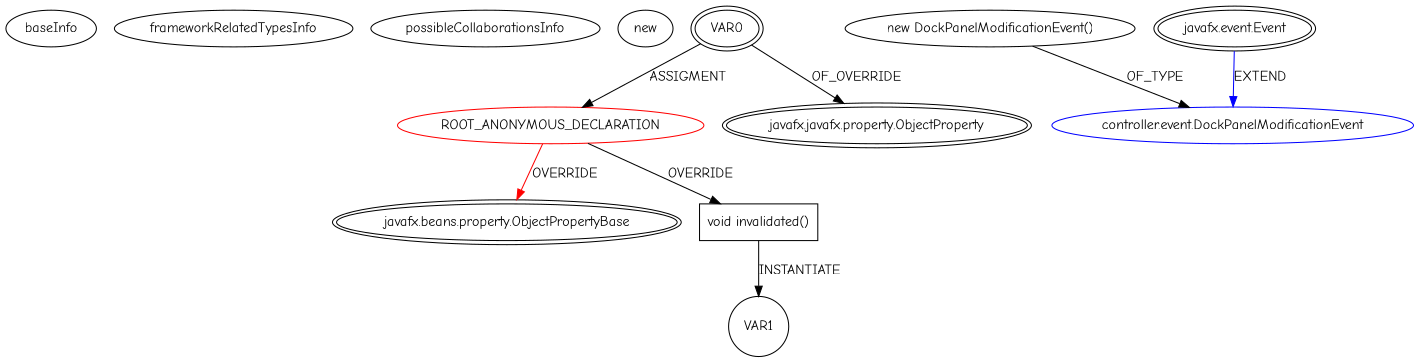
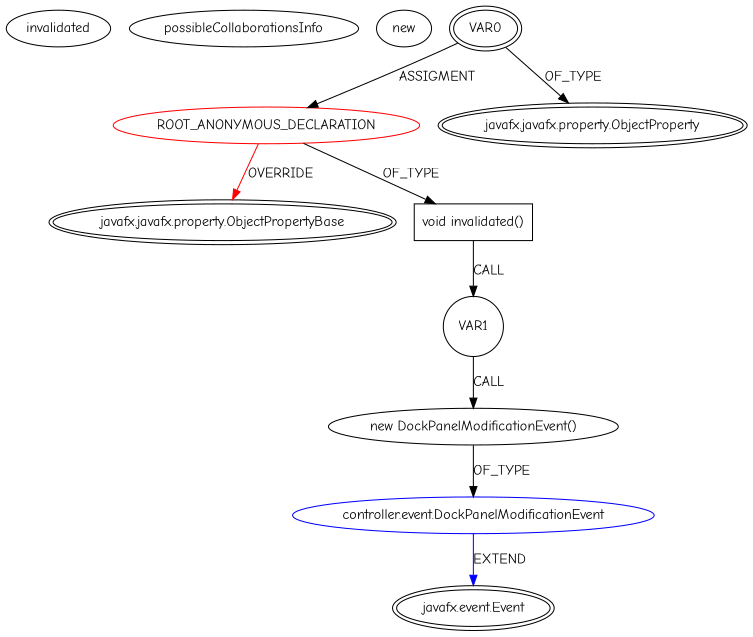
node "baseInfo": removed
node "frameworkRelatedTypesInfo": label "frameworkRelatedTypesInfo" -> "invalidated"
edge "javafx.event.Event" -> "controller.event.DockPanelModificationEvent": reversed
edge "VAR0" -> "javafx.javafx.property.ObjectProperty": label "OF_OVERRIDE" -> "OF_TYPE"
edge "ROOT_ANONYMOUS_DECLARATION" -> "void invalidated()": label "OVERRIDE" -> "OF_TYPE"
node "javafx.beans.property.ObjectPropertyBase": label "javafx.beans.property.ObjectPropertyBase" -> "javafx.javafx.property.ObjectPropertyBase"
edge "void invalidated()" -> "VAR1": label "INSTANTIATE" -> "CALL"
edge "VAR1" -> "new DockPanelModificationEvent()": added, label "CALL"
